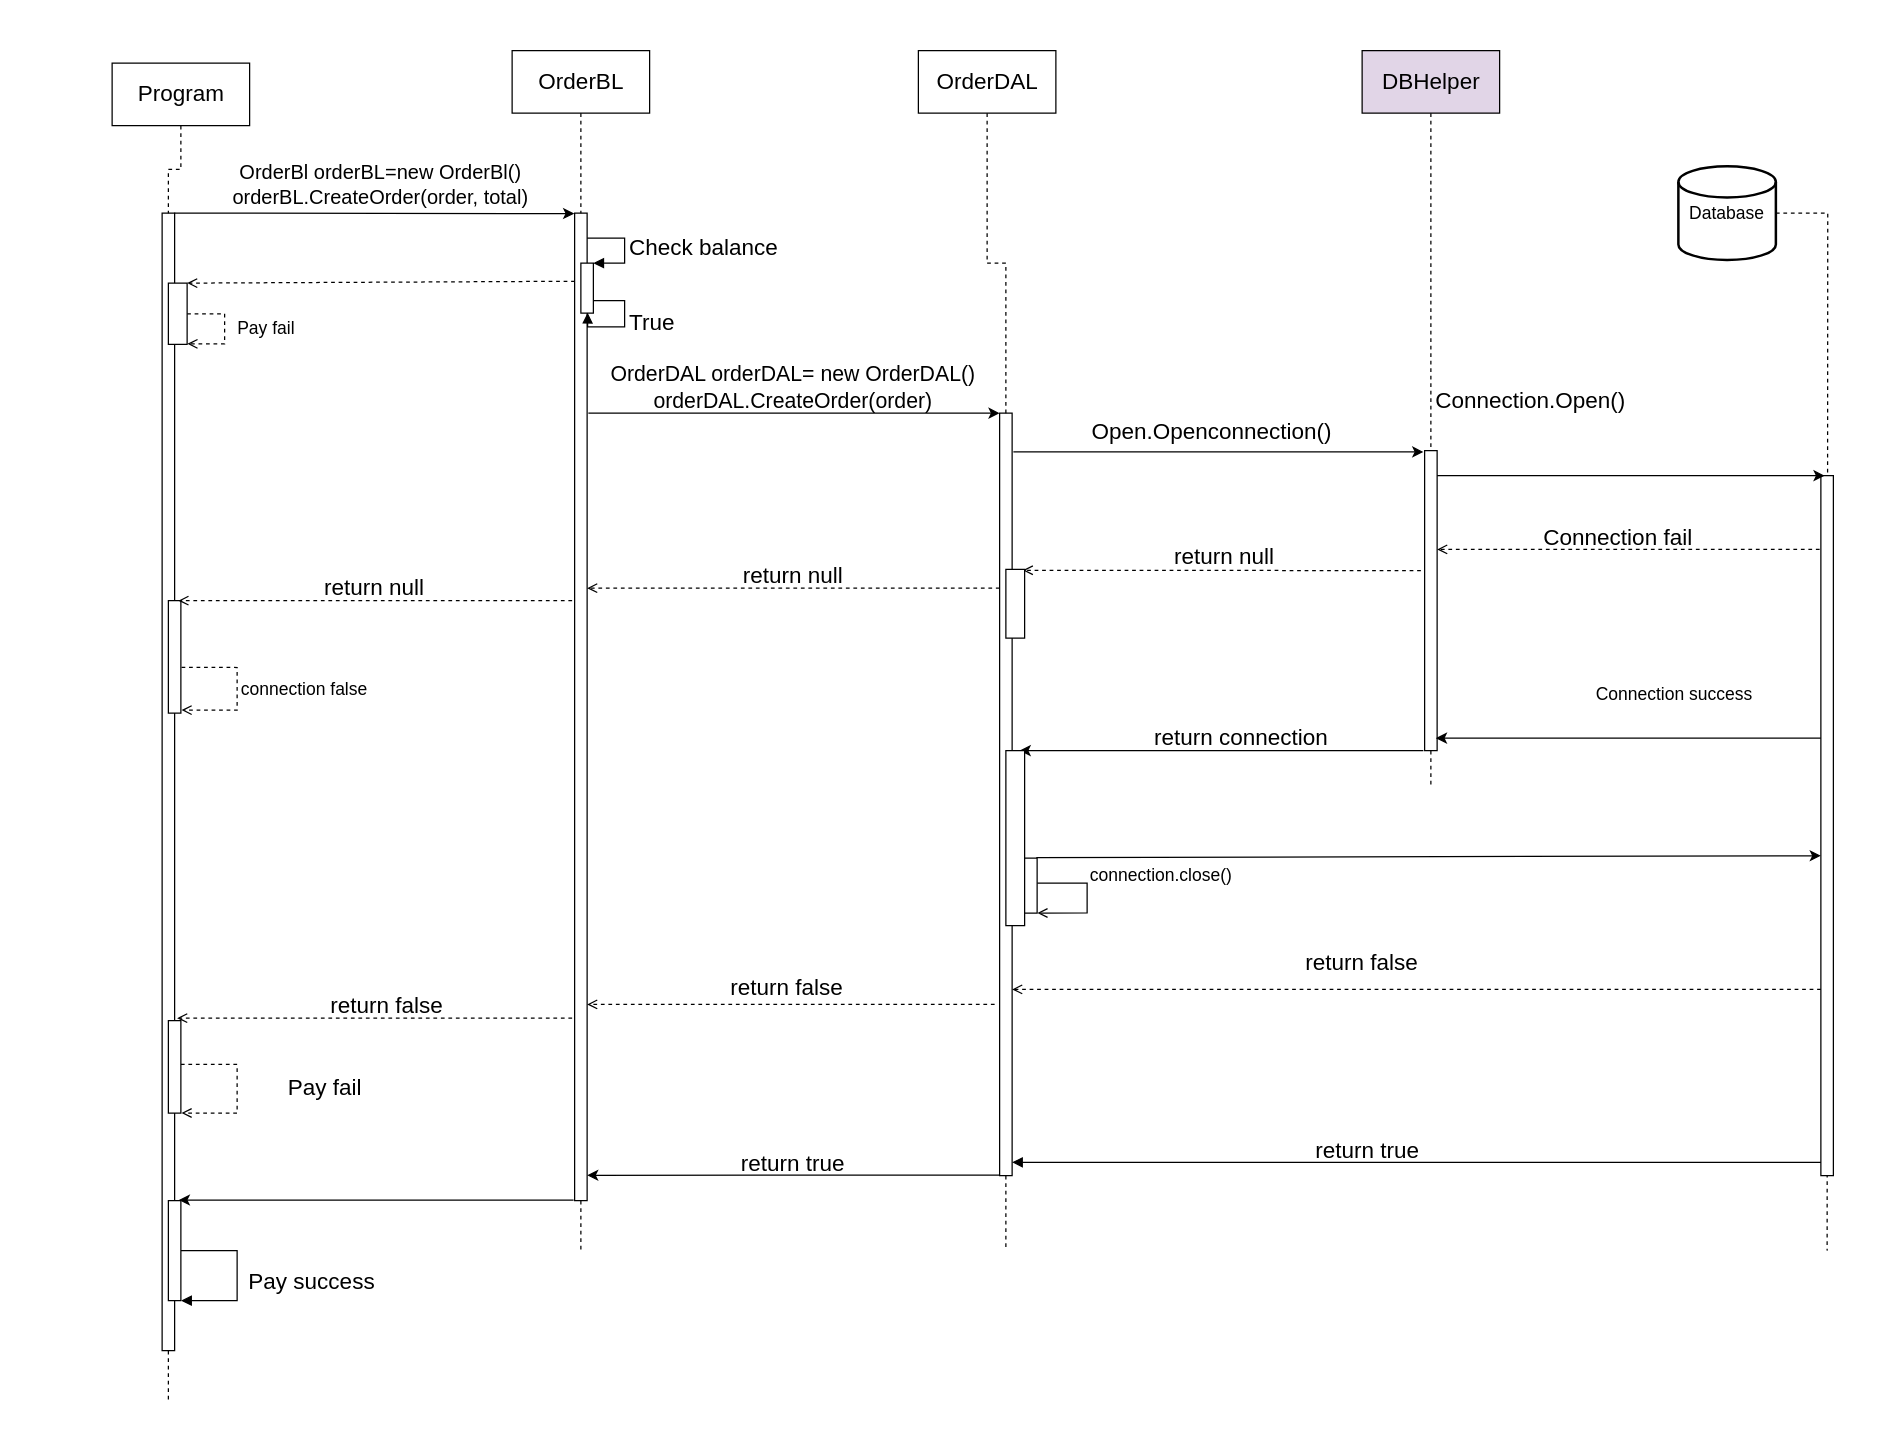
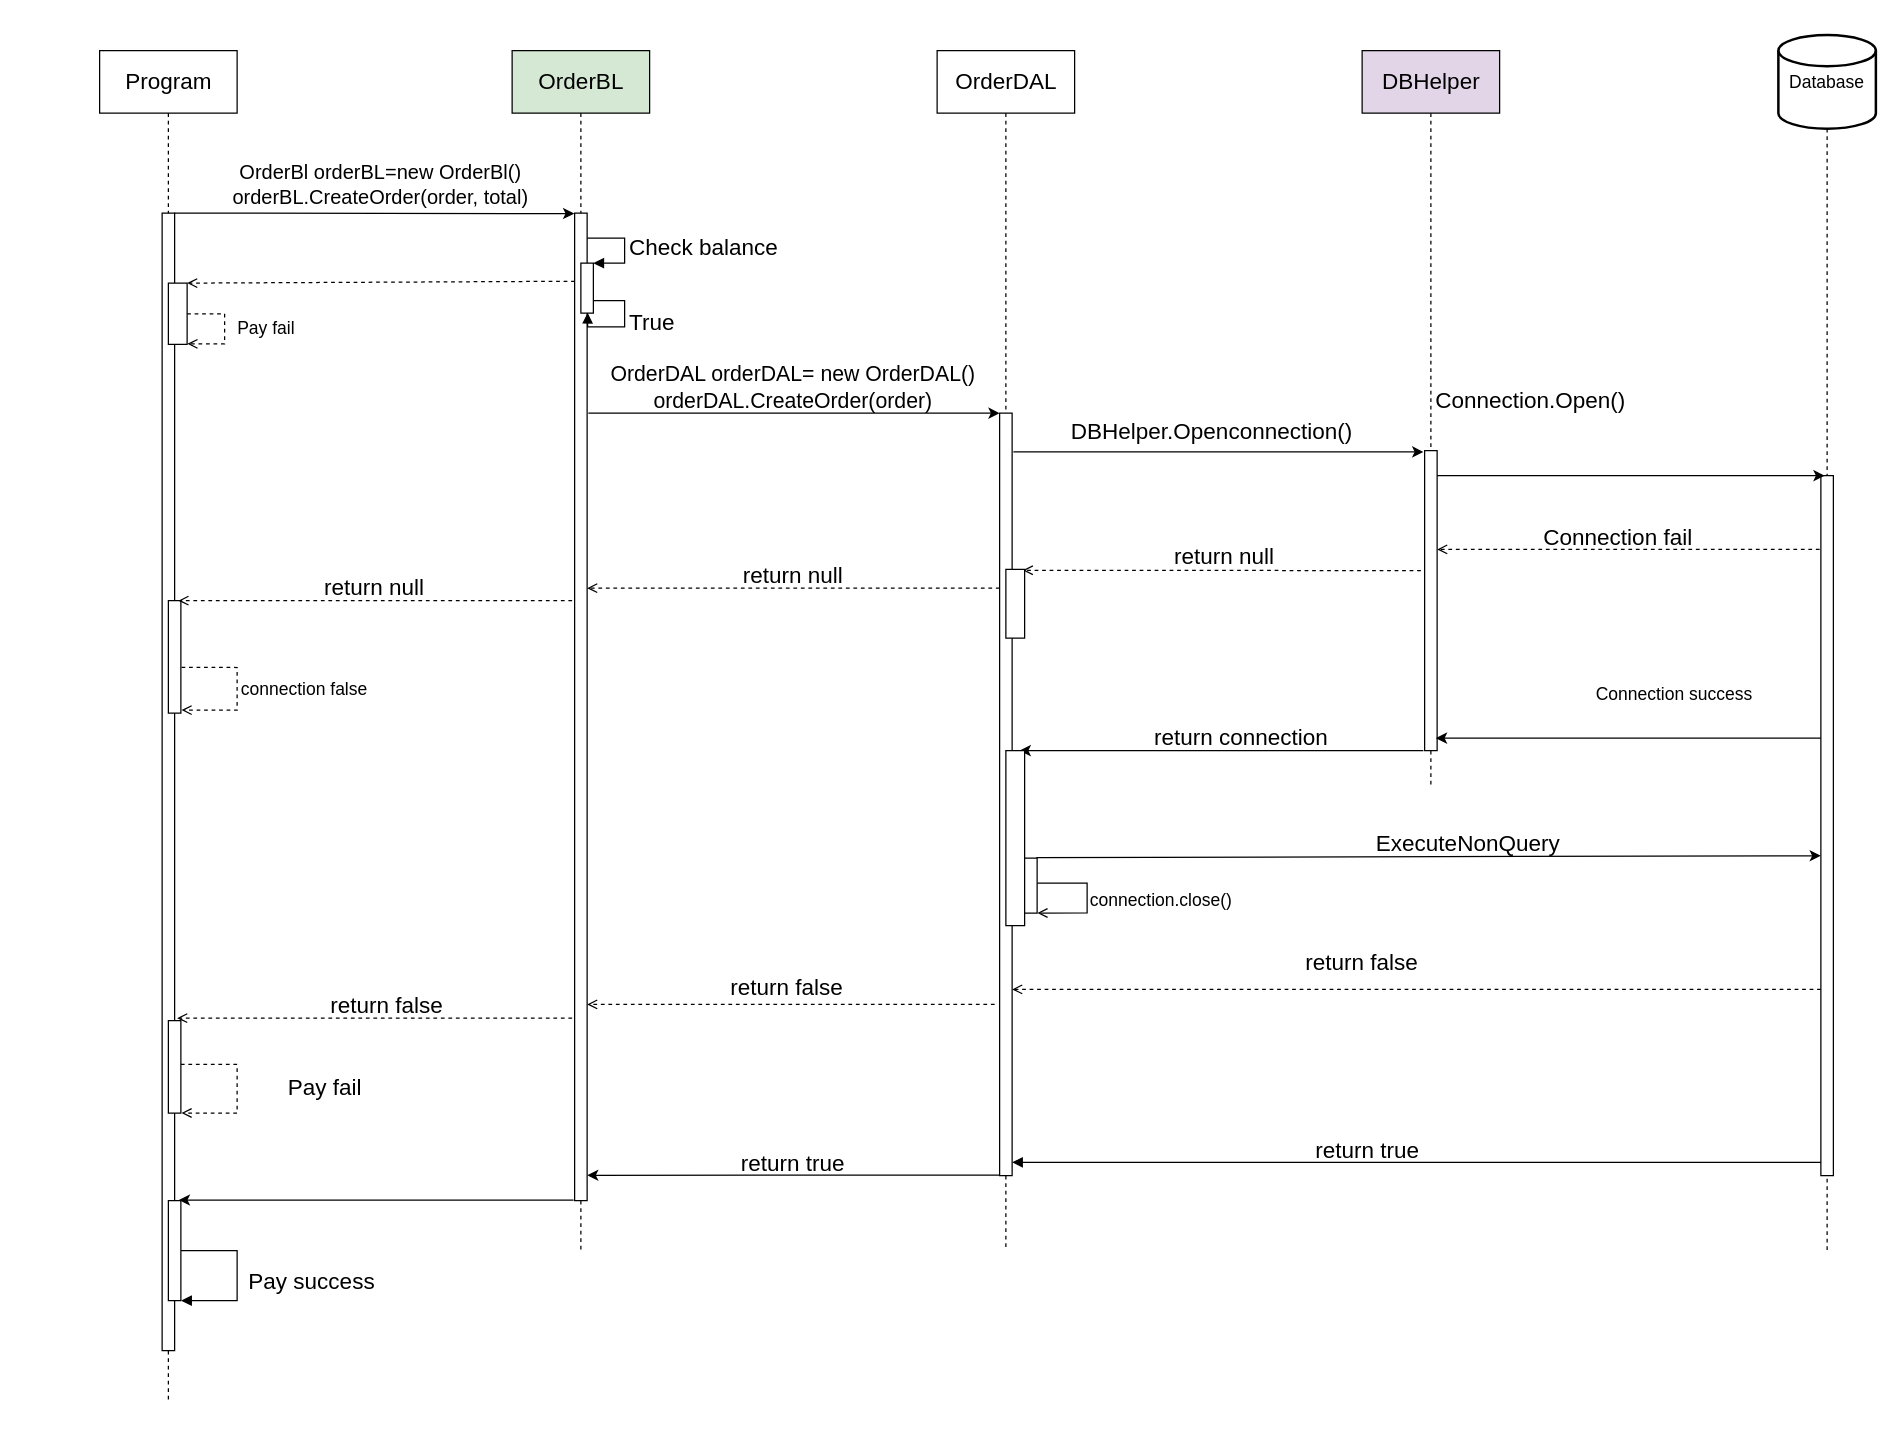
node "OrderBL": fillcolor #ffffff -> #d5e8d4
node "OrderDAL": moved (987, 82) -> (1006, 82)
node "Program": moved (181, 94) -> (168, 82)
node "Database": moved (1727, 213) -> (1827, 82)
node "Open.Openconnection()": label "Open.Openconnection()" -> "DBHelper.Openconnection()"
node "ExecuteNonQuery": added
node "connection.close()": moved (1161, 876) -> (1161, 901)
